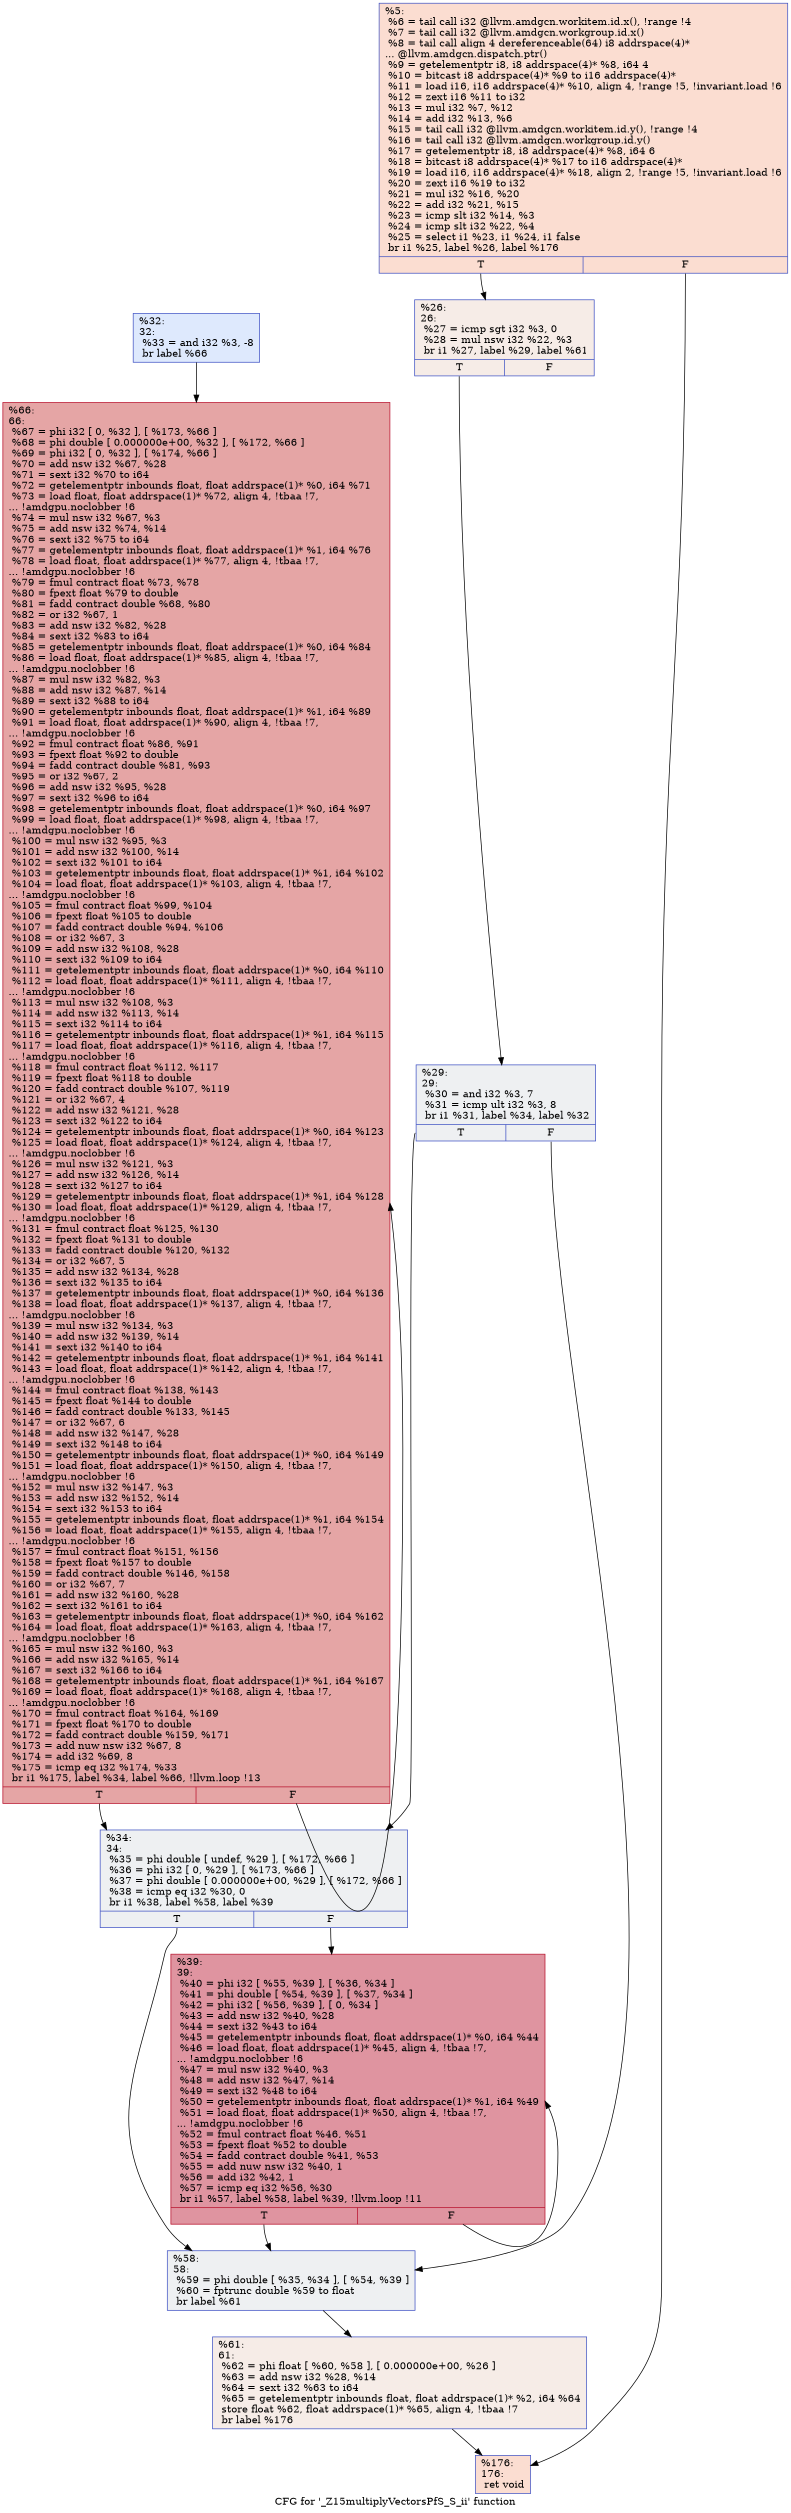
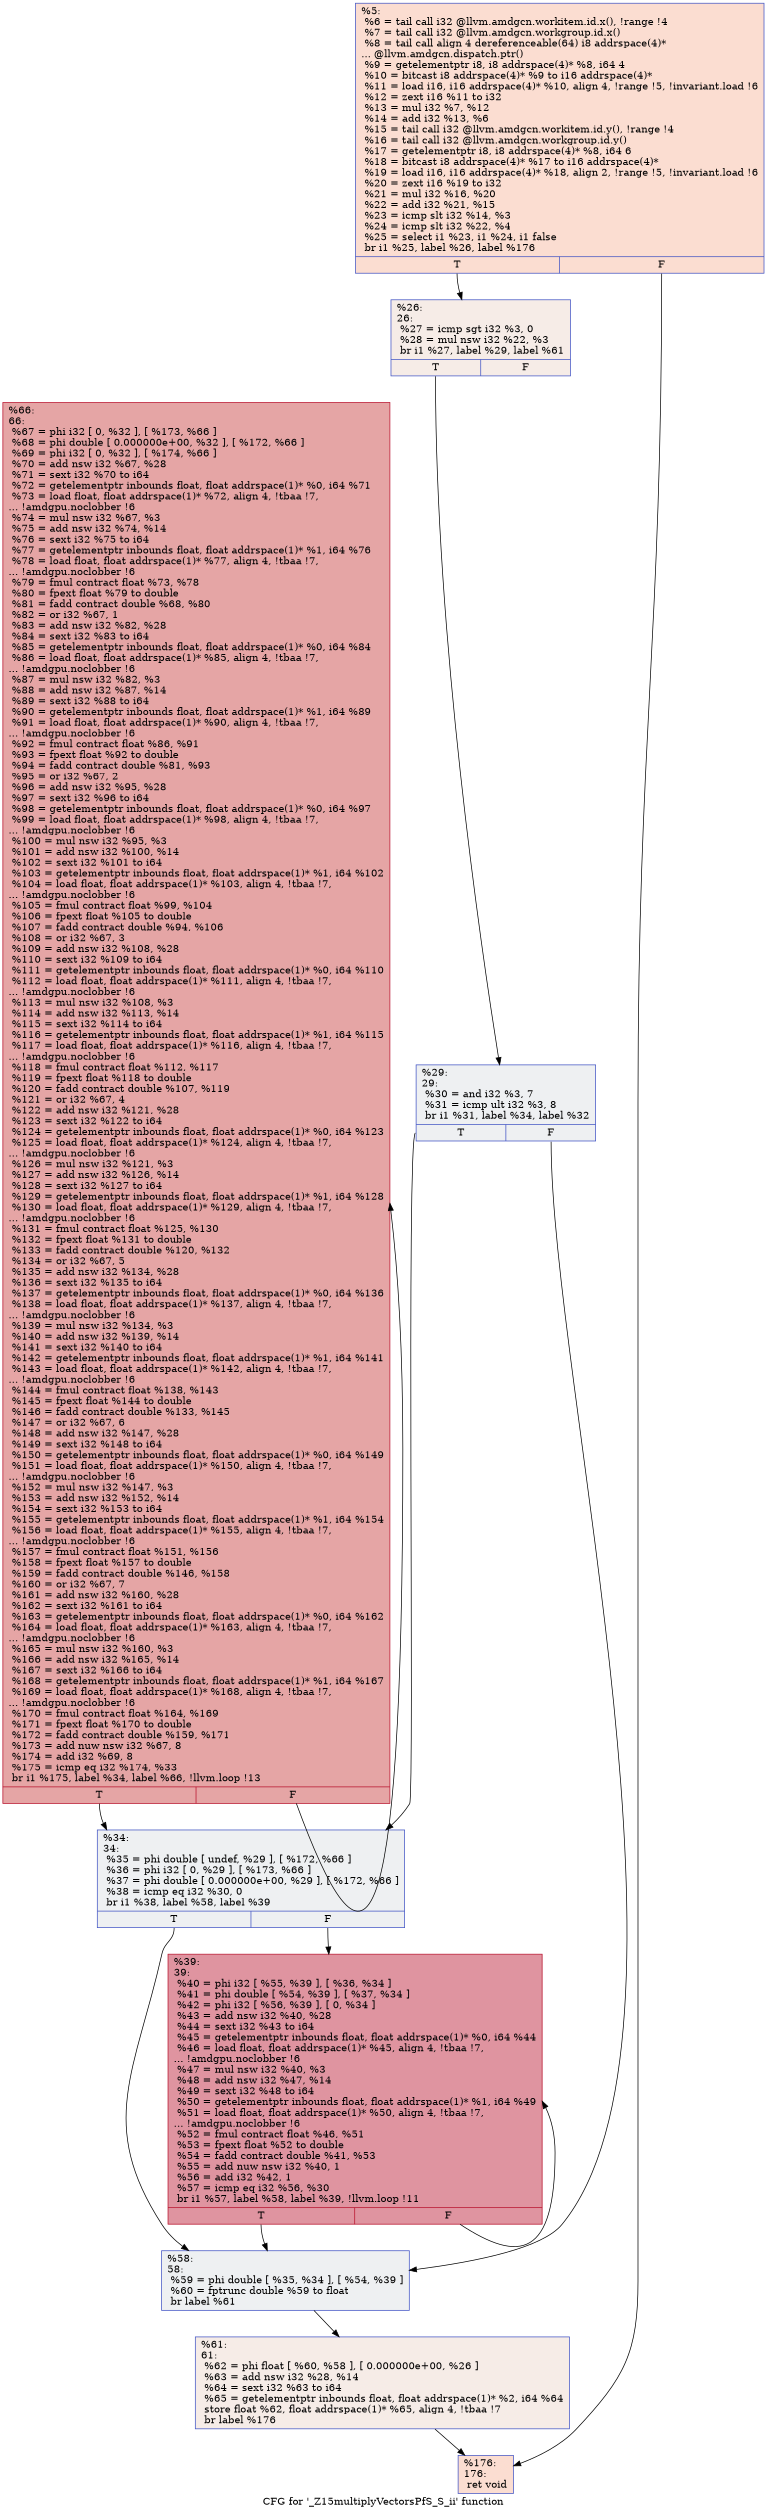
node "%32:": removed
